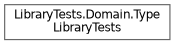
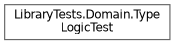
node "LibraryTests.Domain.Type LibraryTests": label "LibraryTests.Domain.Type LibraryTests" -> "LibraryTests.Domain.Type LogicTest"
